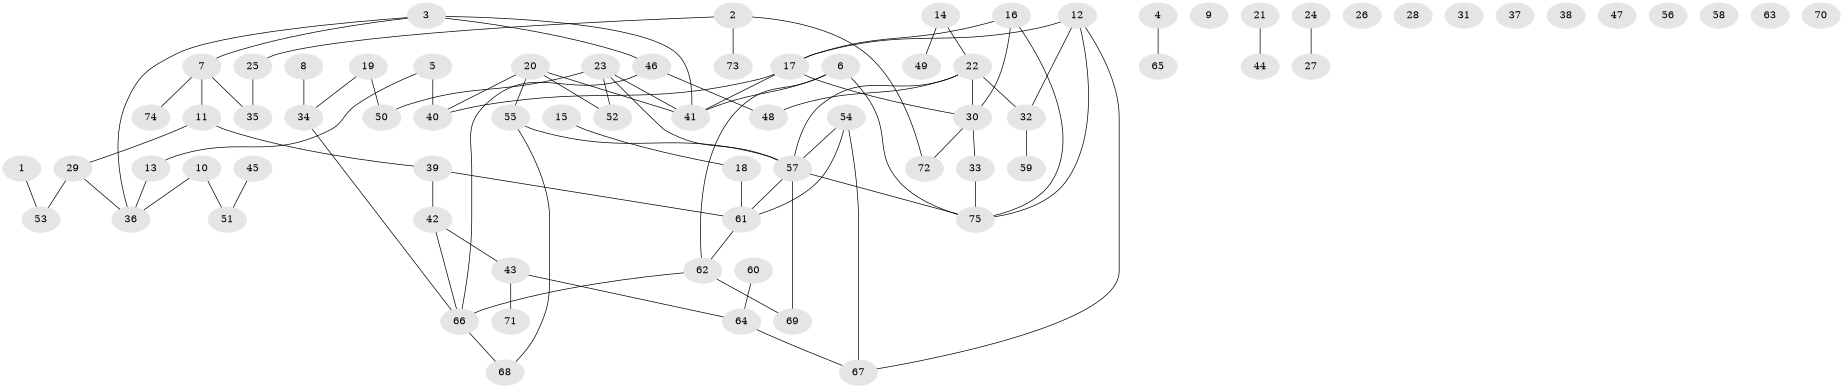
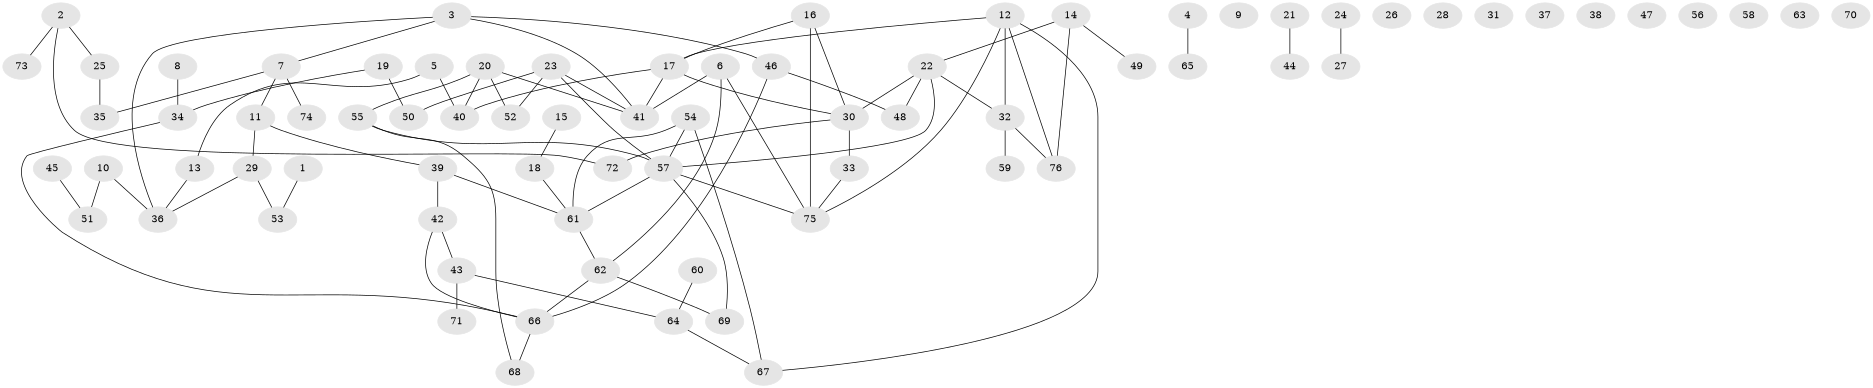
node "76": added
